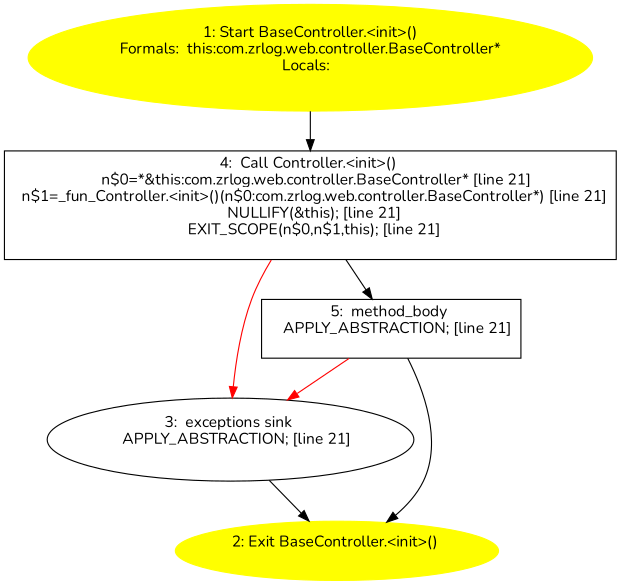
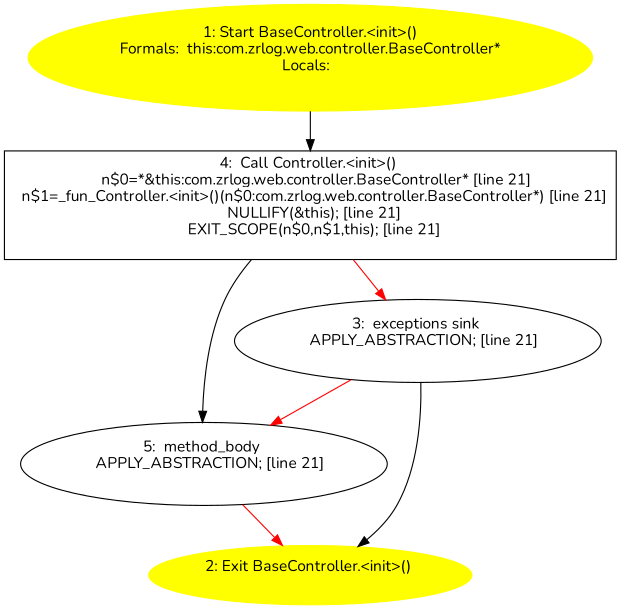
node "5:  method_body APPLY_ABSTRACTION; [line 21]": shape box -> ellipse
edge "5:  method_body APPLY_ABSTRACTION; [line 21]" -> "3:  exceptions sink APPLY_ABSTRACTION; [line 21]": reversed
edge "5:  method_body APPLY_ABSTRACTION; [line 21]" -> "2: Exit BaseController.<init>()": color black -> red
